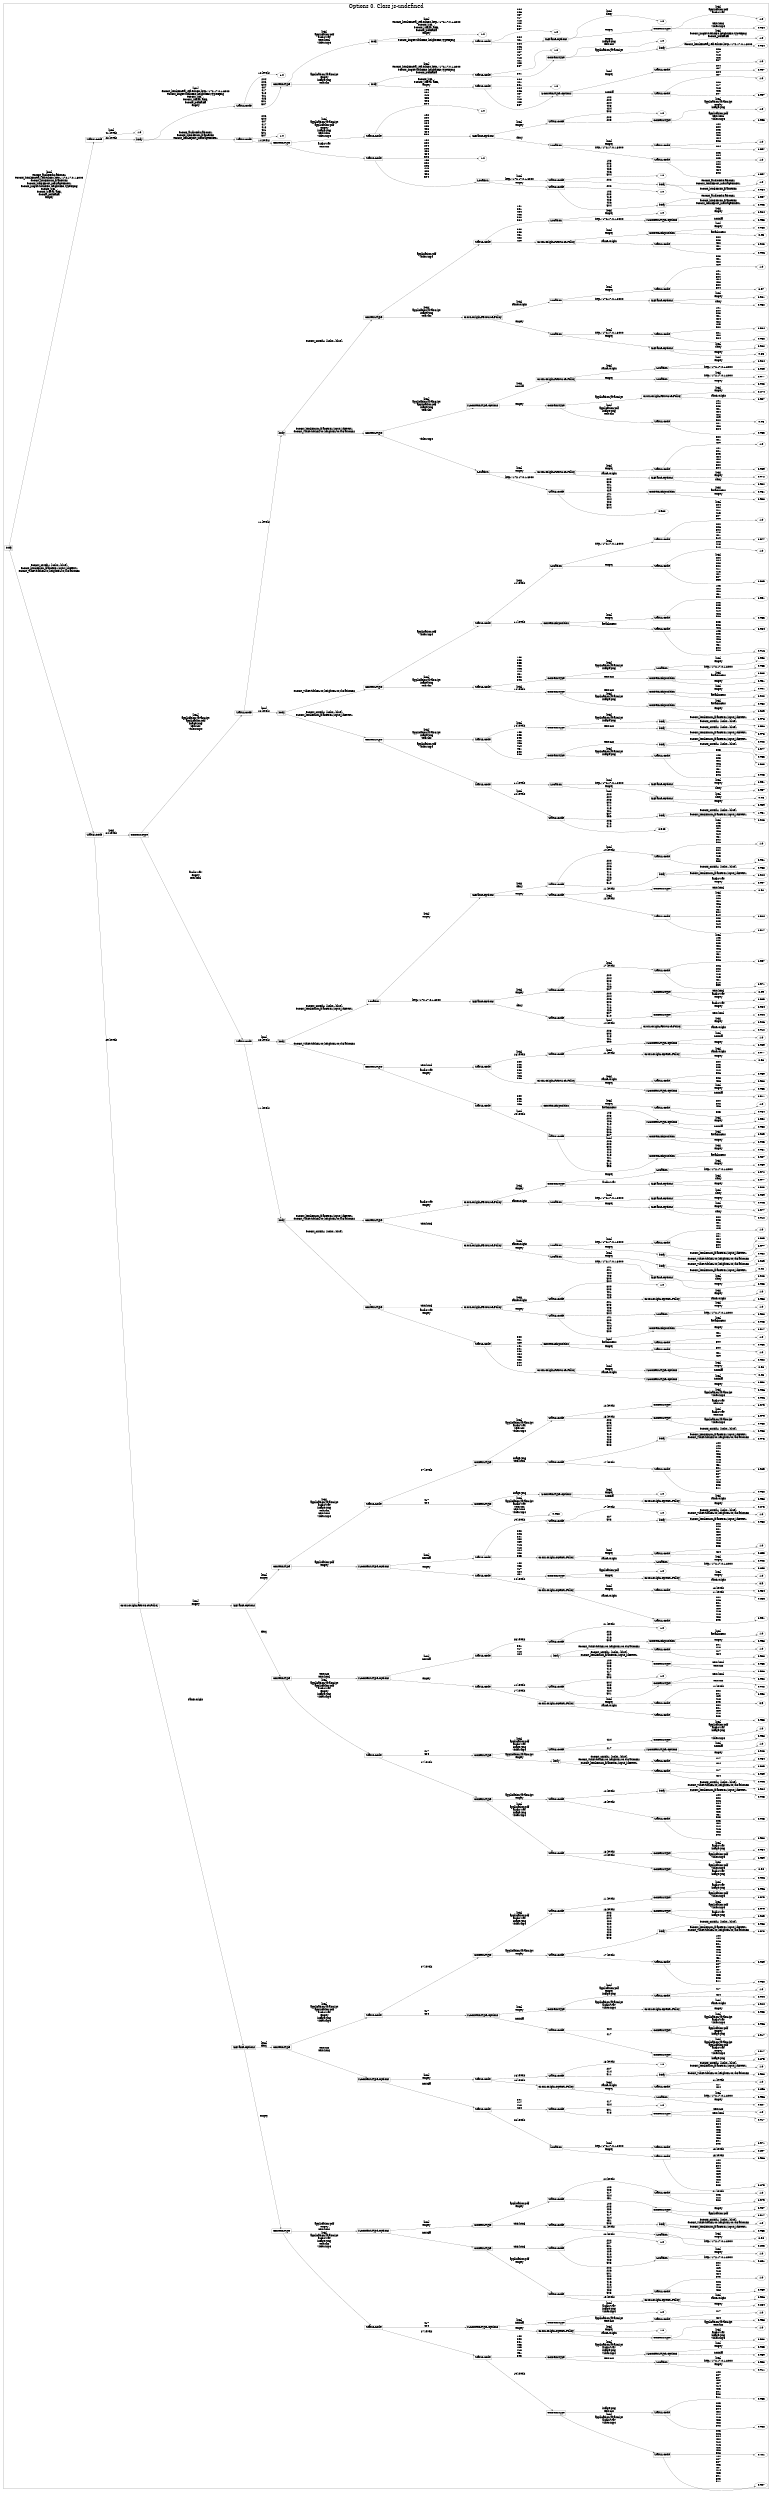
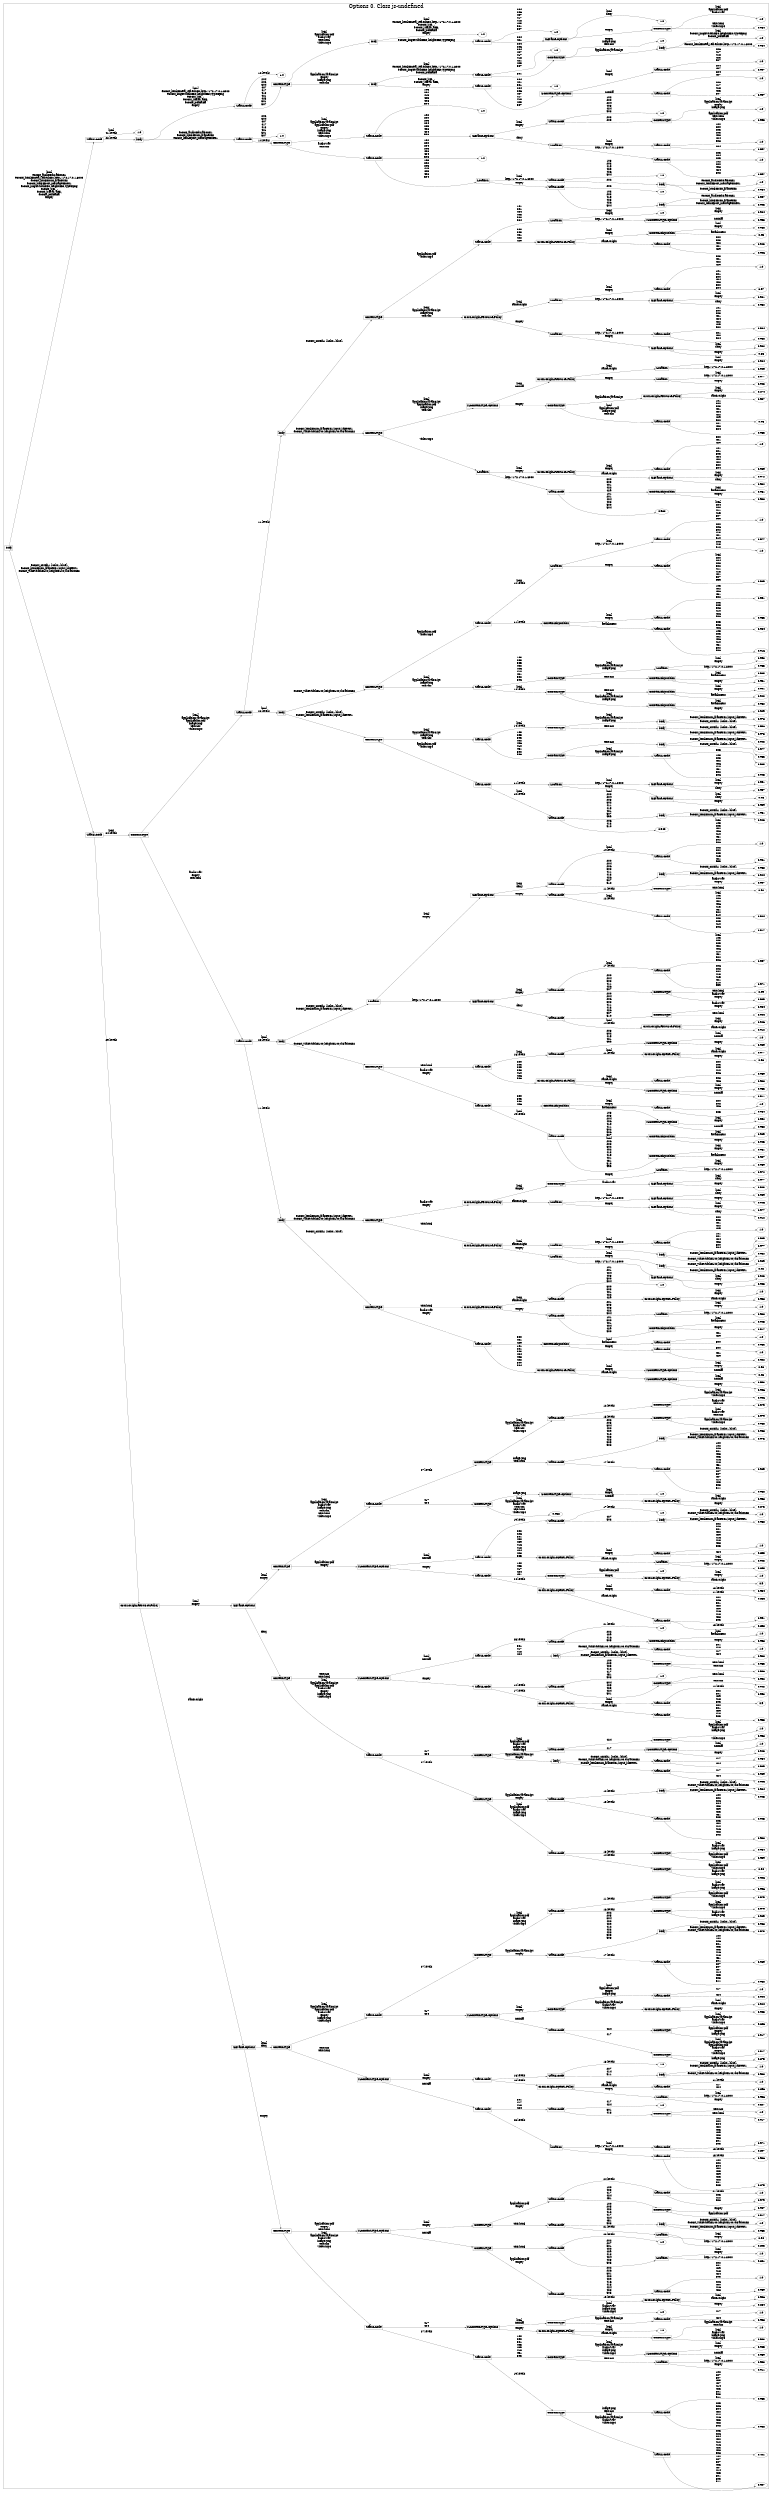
node "0.858": added
node "0.986": label "0.986" -> "0.686"
